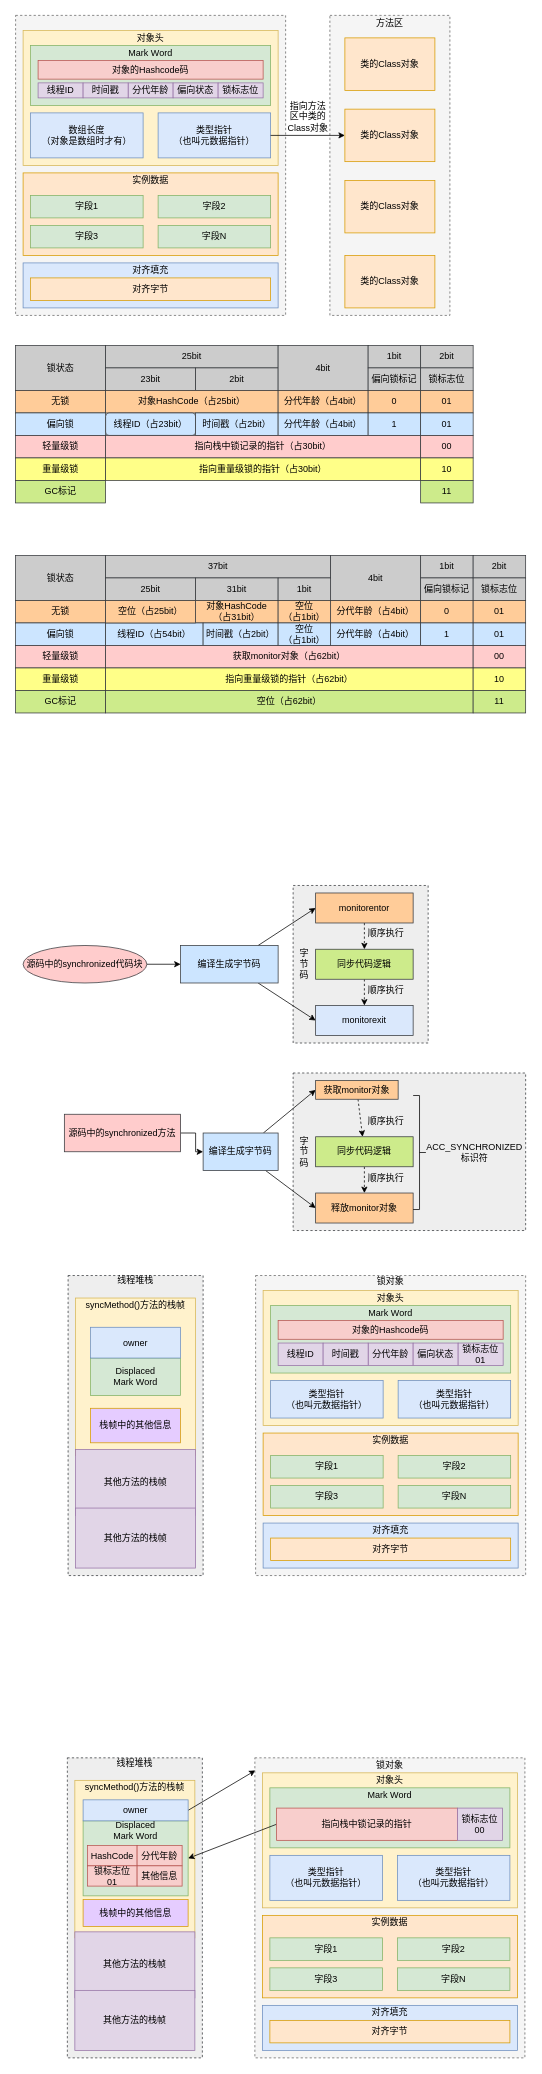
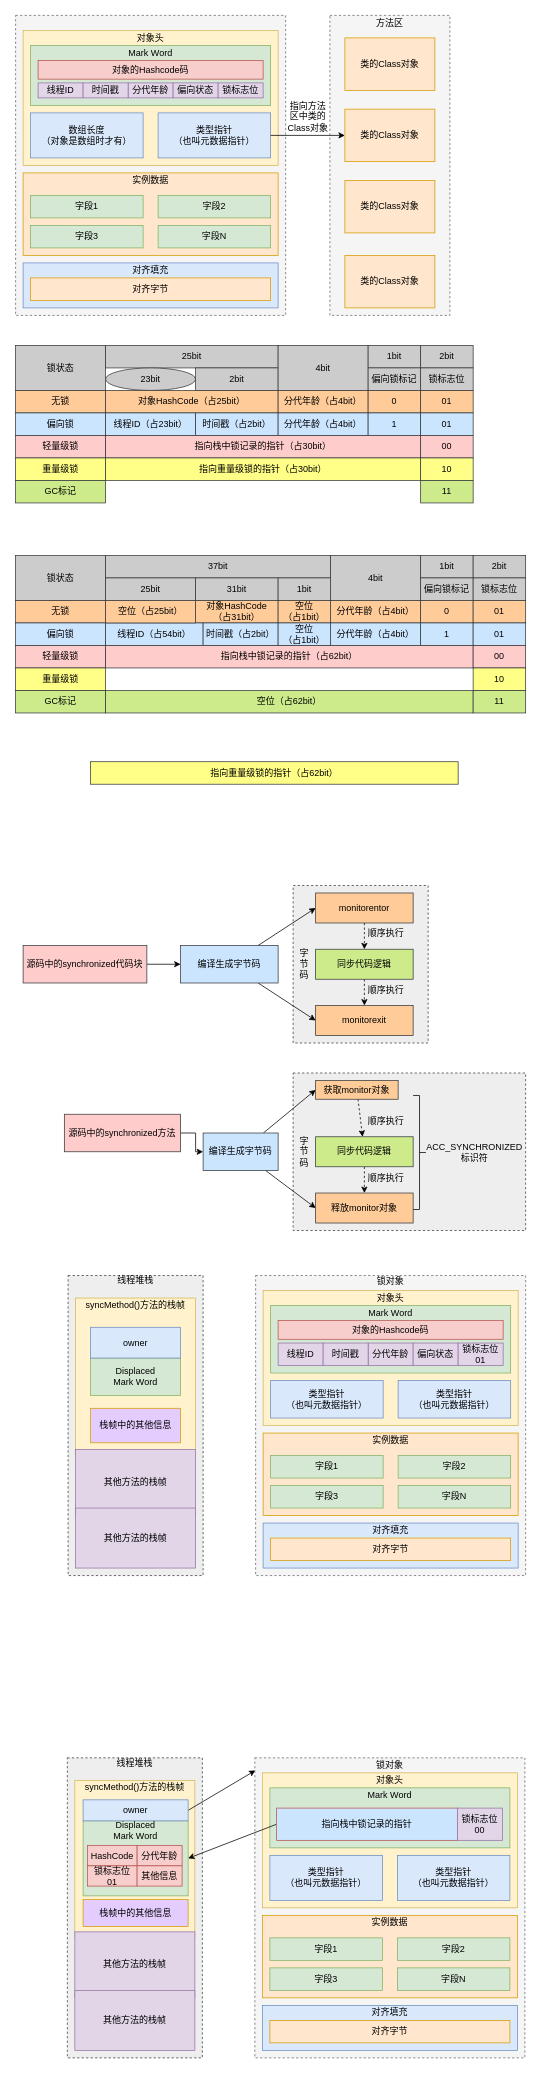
node "23bit": shape rectangle -> ellipse
node "线程ID（占23bit）": shape rounded rectangle -> rectangle
node "获取monitor对象（占62bit）": label "获取monitor对象（占62bit）" -> "指向栈中锁记录的指针（占62bit）"
node "指向重量级锁的指针（占62bit）": moved (289, 679) -> (274, 773)
node "源码中的synchronized代码块": shape ellipse -> rectangle
node "monitorexit": fillcolor #dae8fc -> #ffcc99
node "指向栈中锁记录的指针": fillcolor #f8cecc -> #cce5ff
